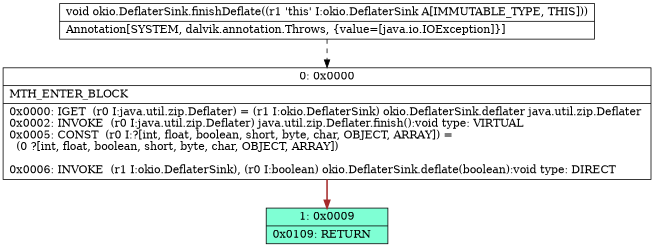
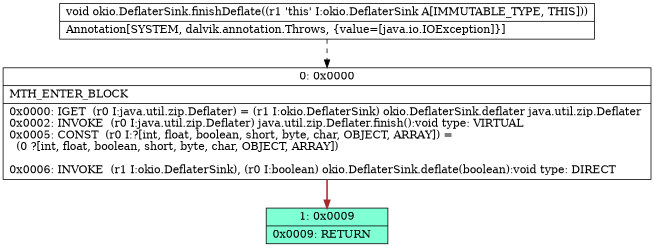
node "1: 0x0009": text "0x0109: RETURN" -> "0x0009: RETURN"
